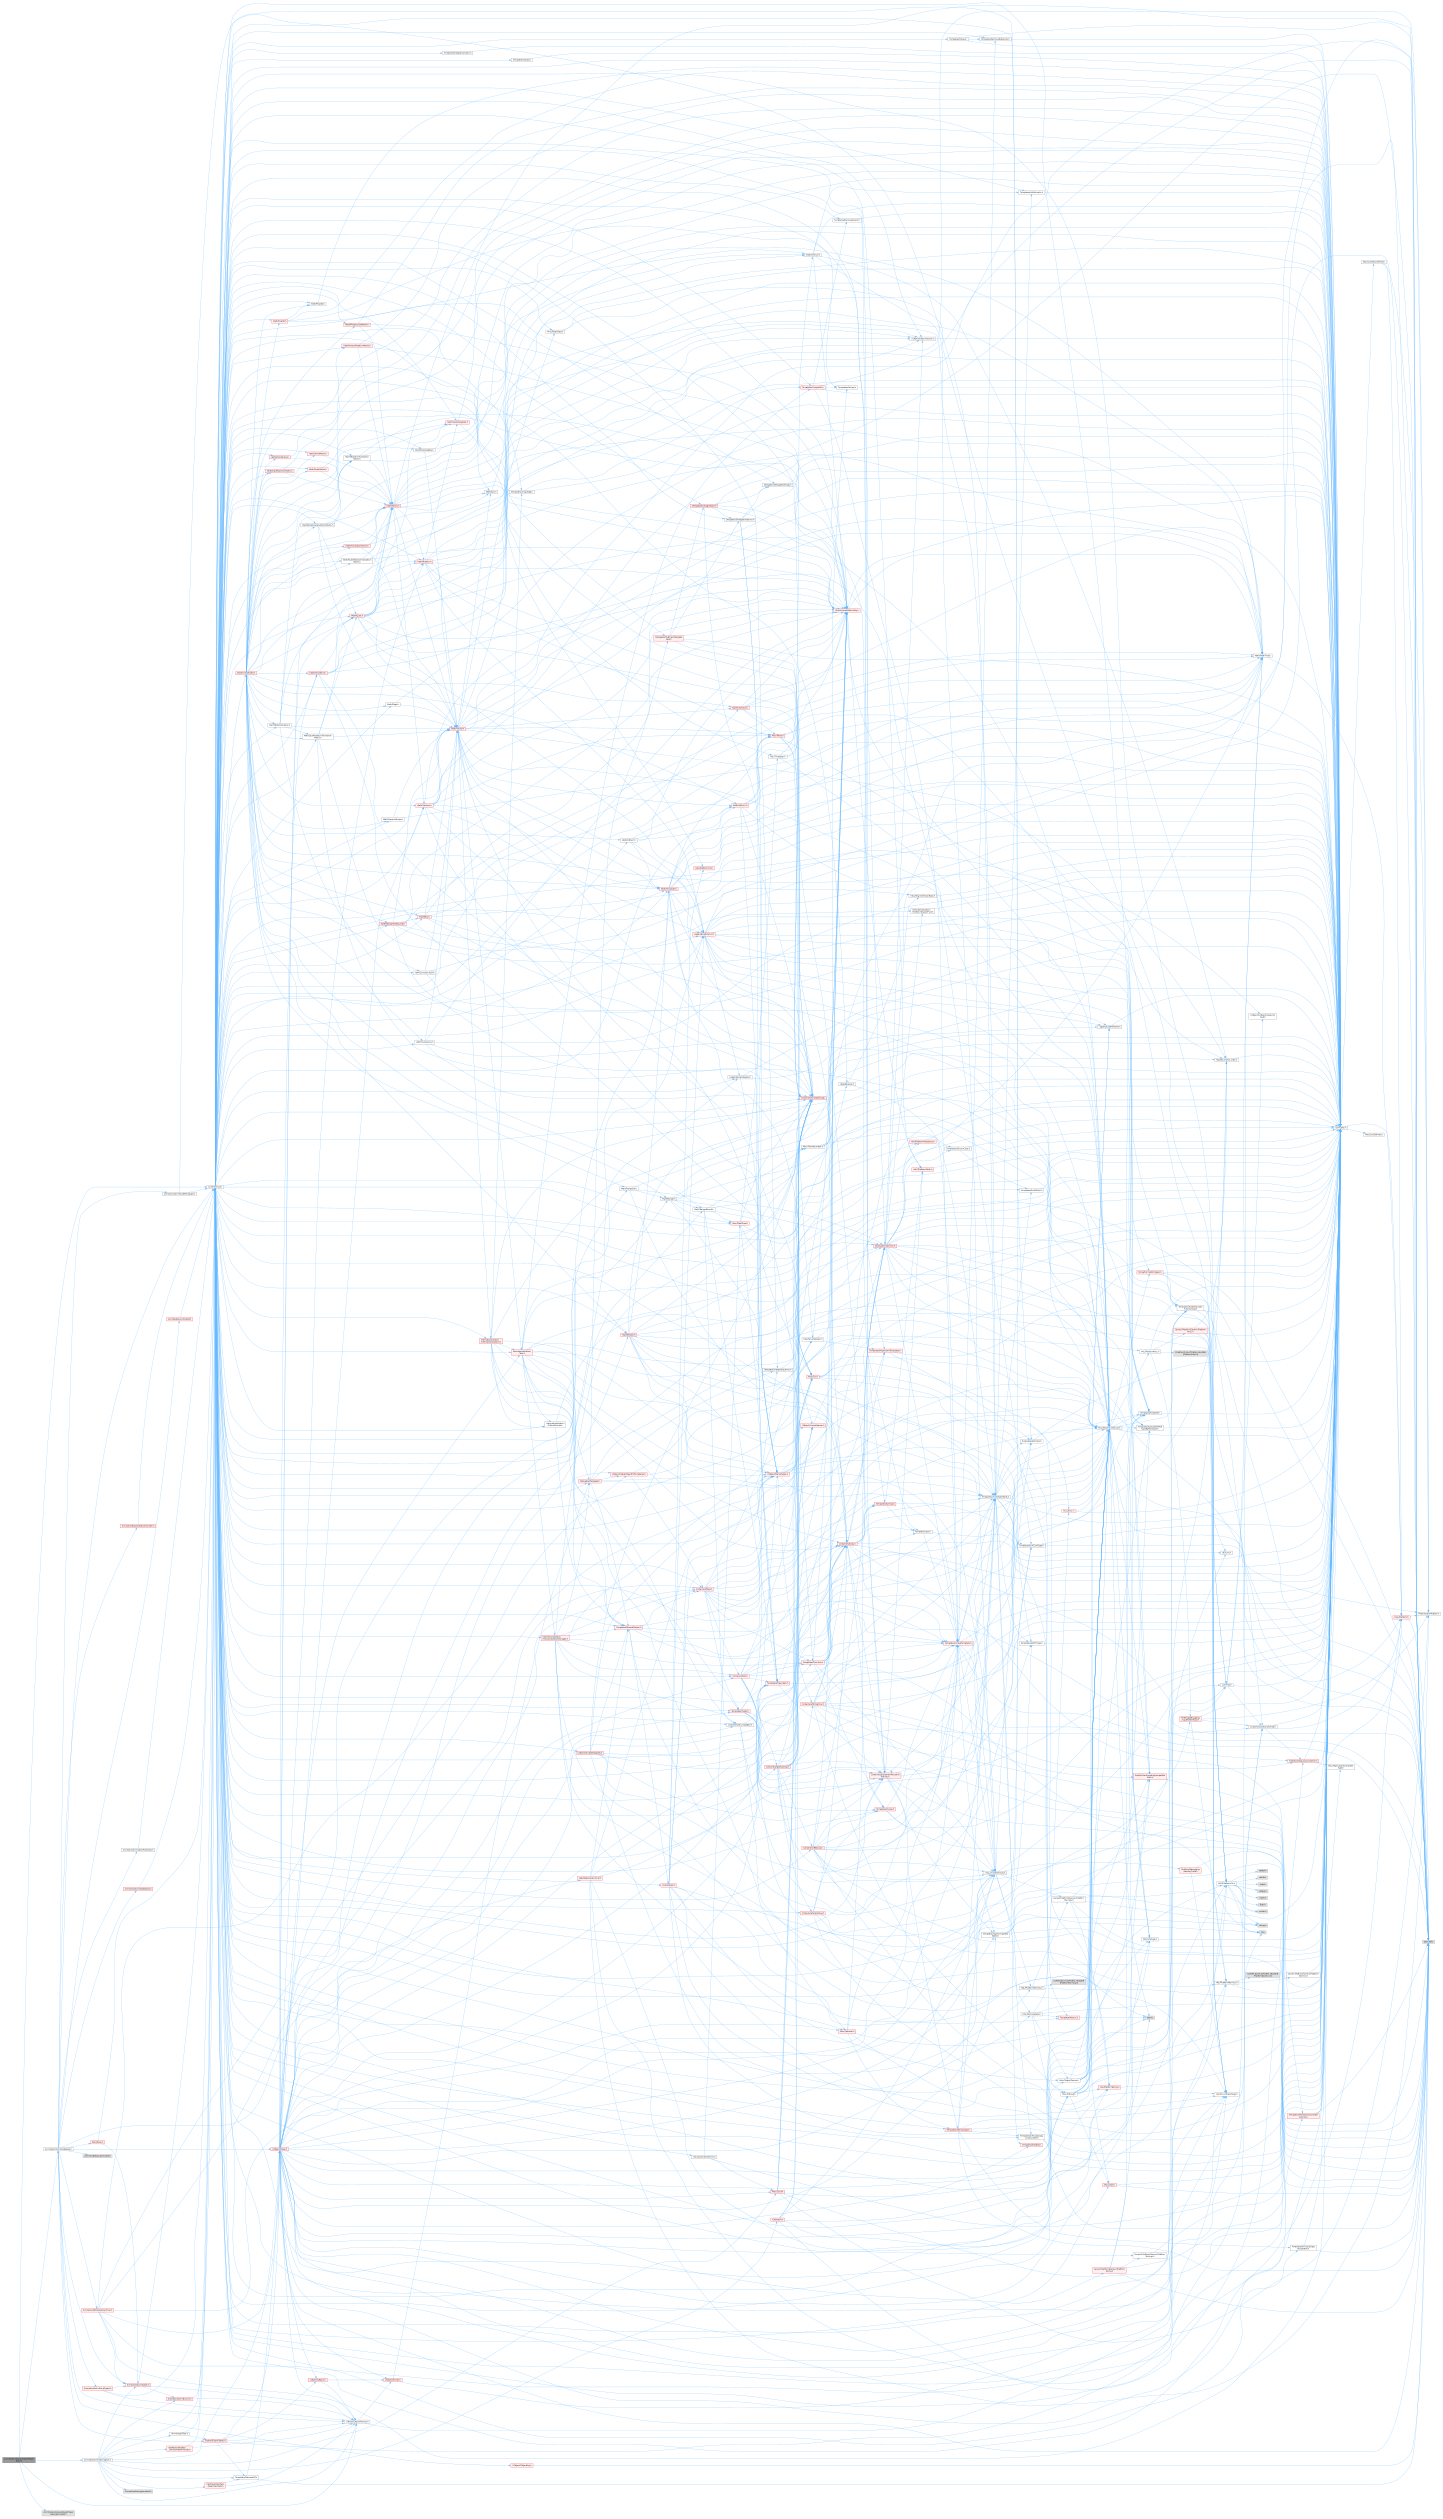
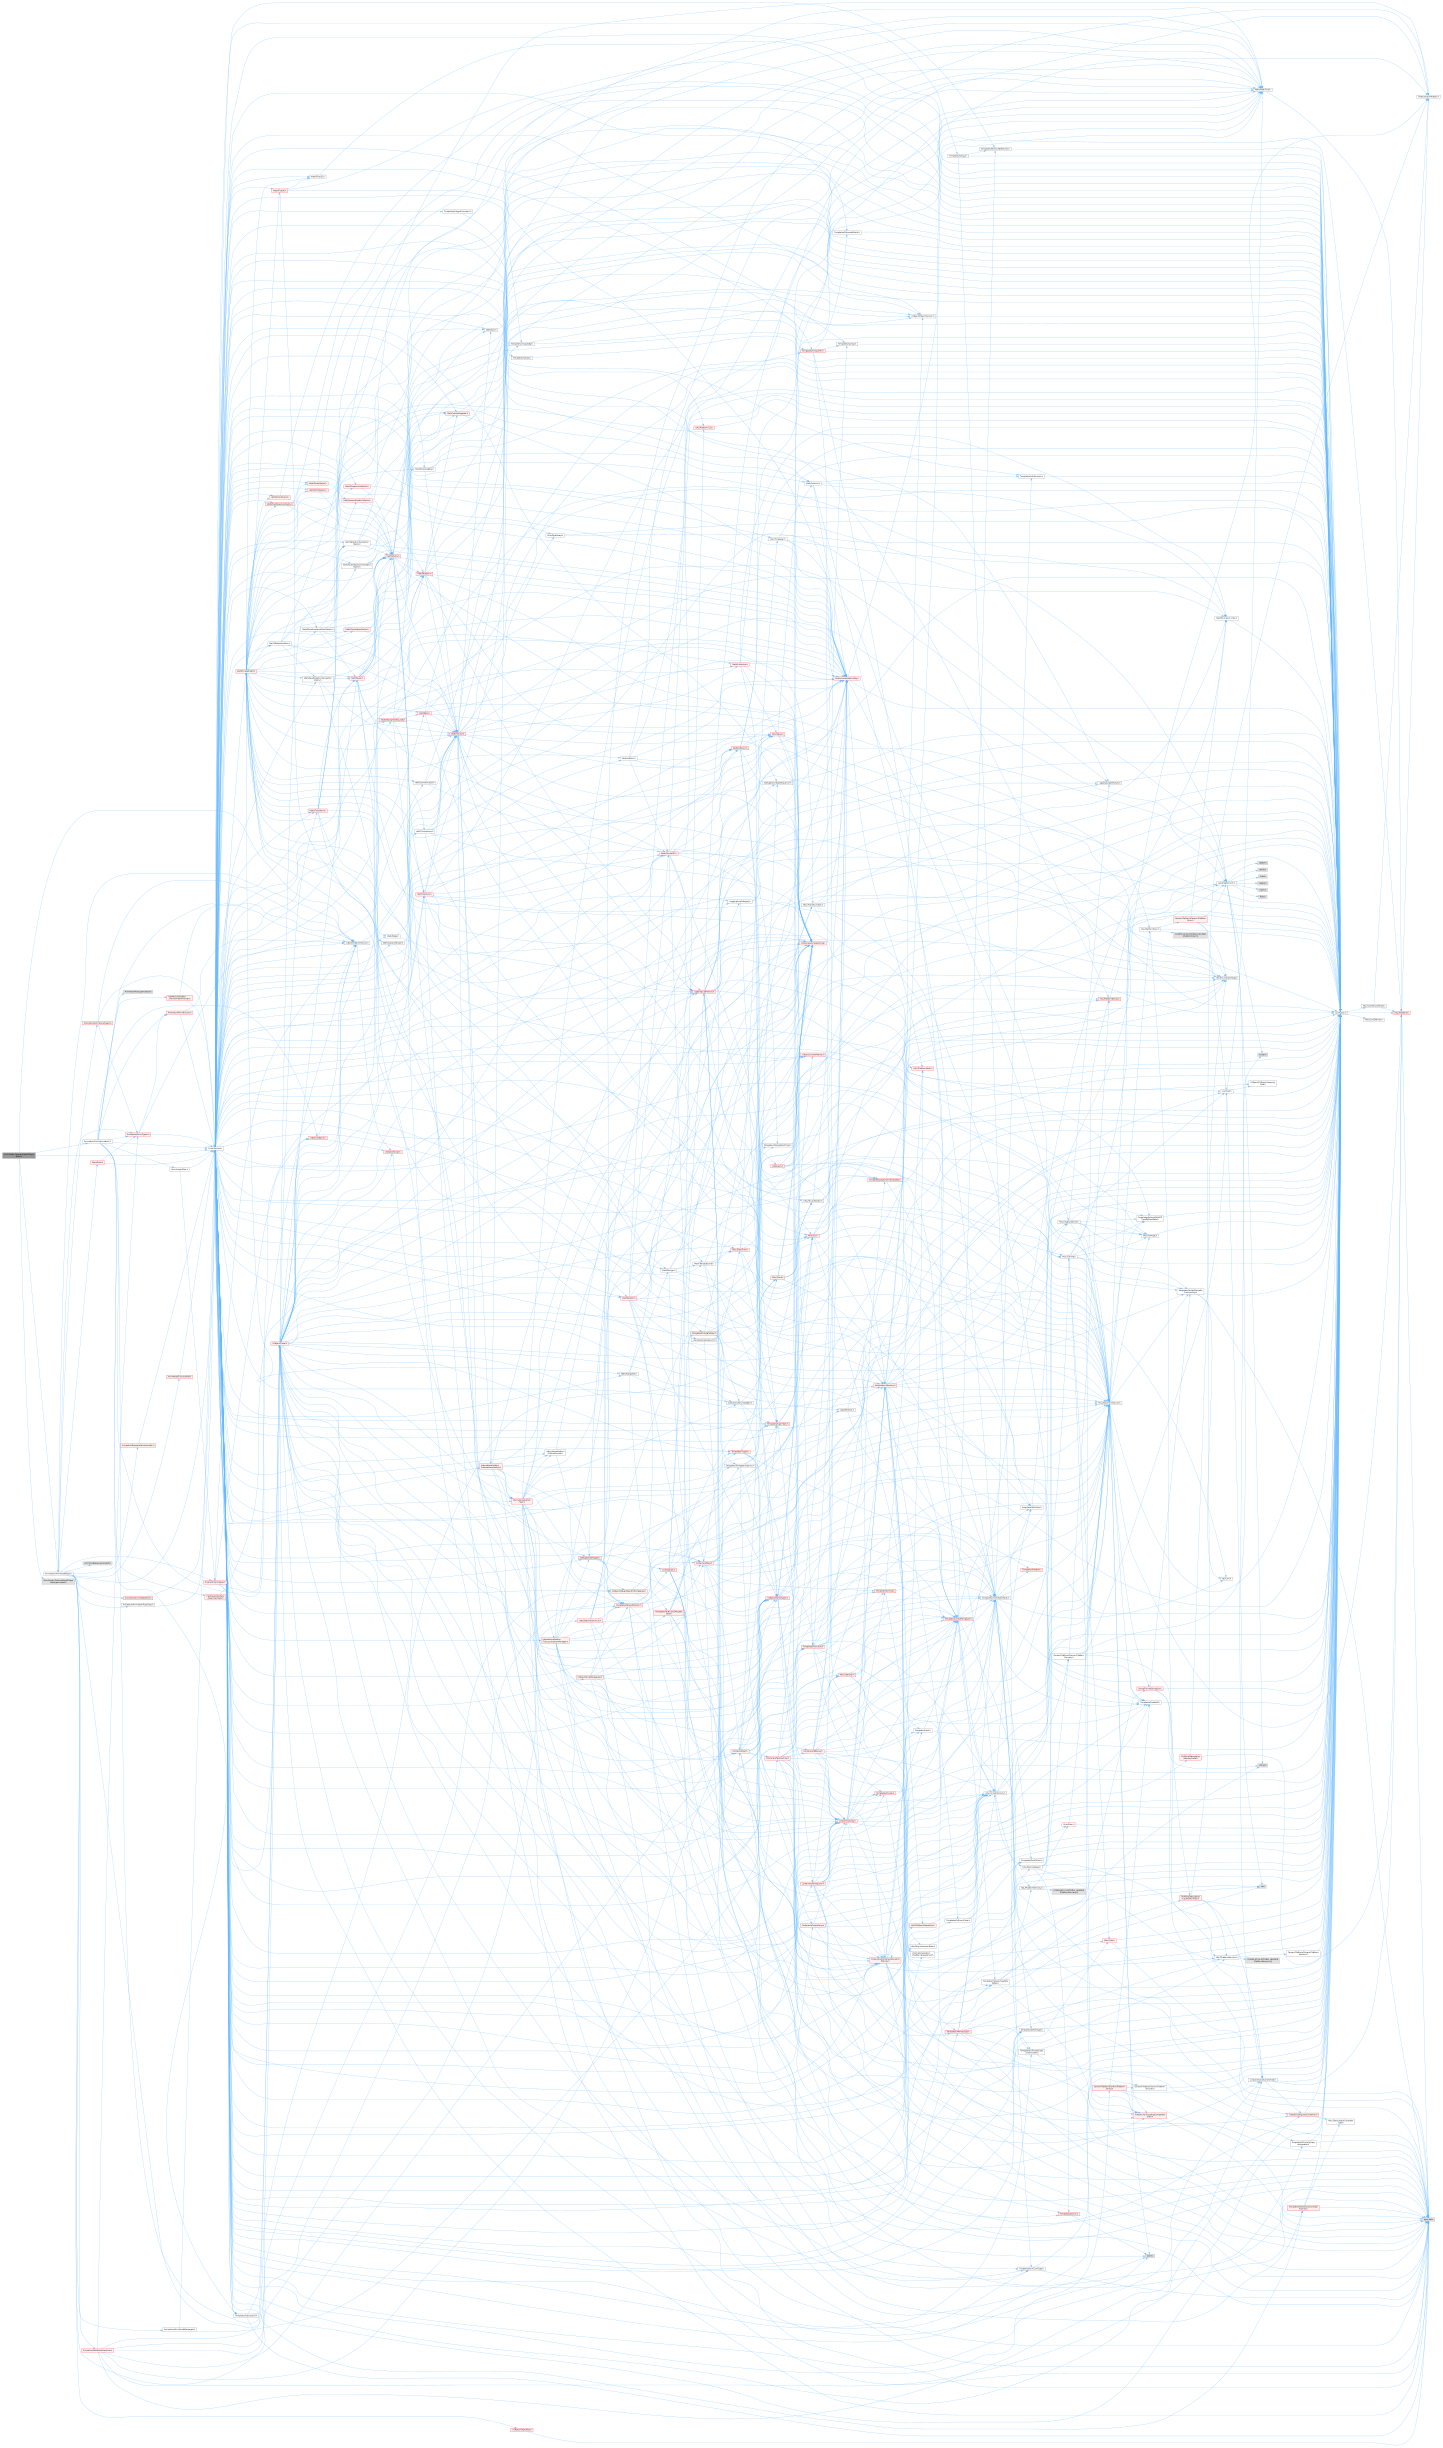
edge "Animation/AnimationAsset.h" -> "UObject/Class.h": now "Animation/AnimationAsset.h" -> "UObject/Object.h"
